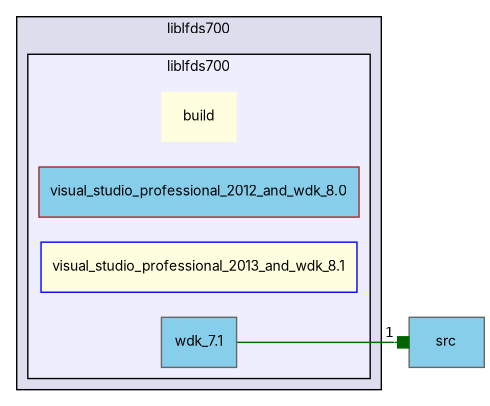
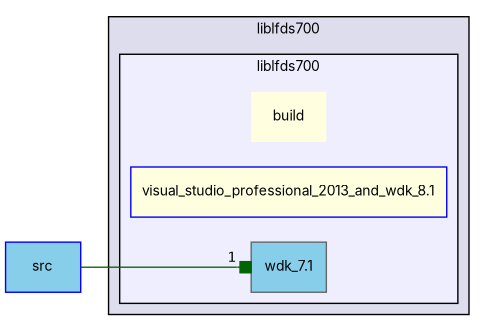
node "visual_studio_professional_2012_and_wdk_8.0": removed
edge "wdk_7.1" -> "src": reversed
node "src": color gray40 -> blue
